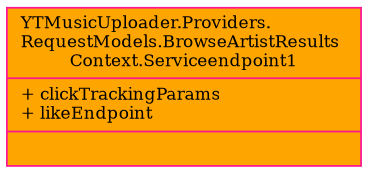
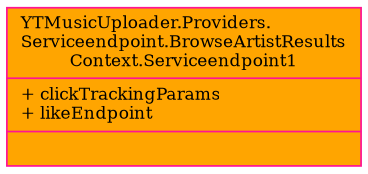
node "YTMusicUploader.Providers.": text "RequestModels.BrowseArtistResults" -> "Serviceendpoint.BrowseArtistResults"
